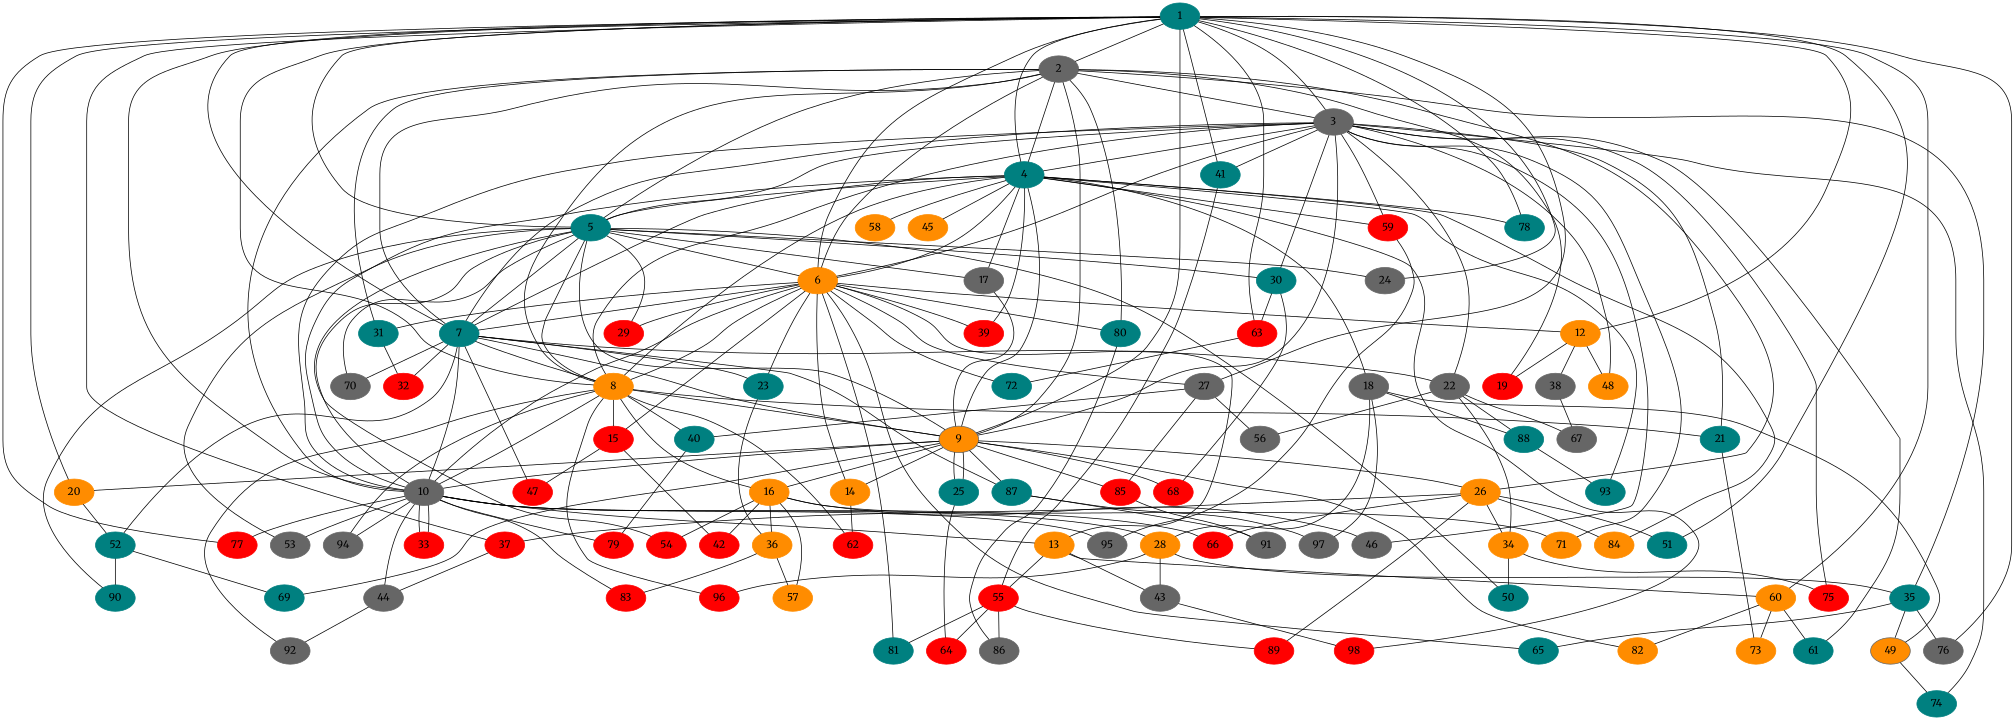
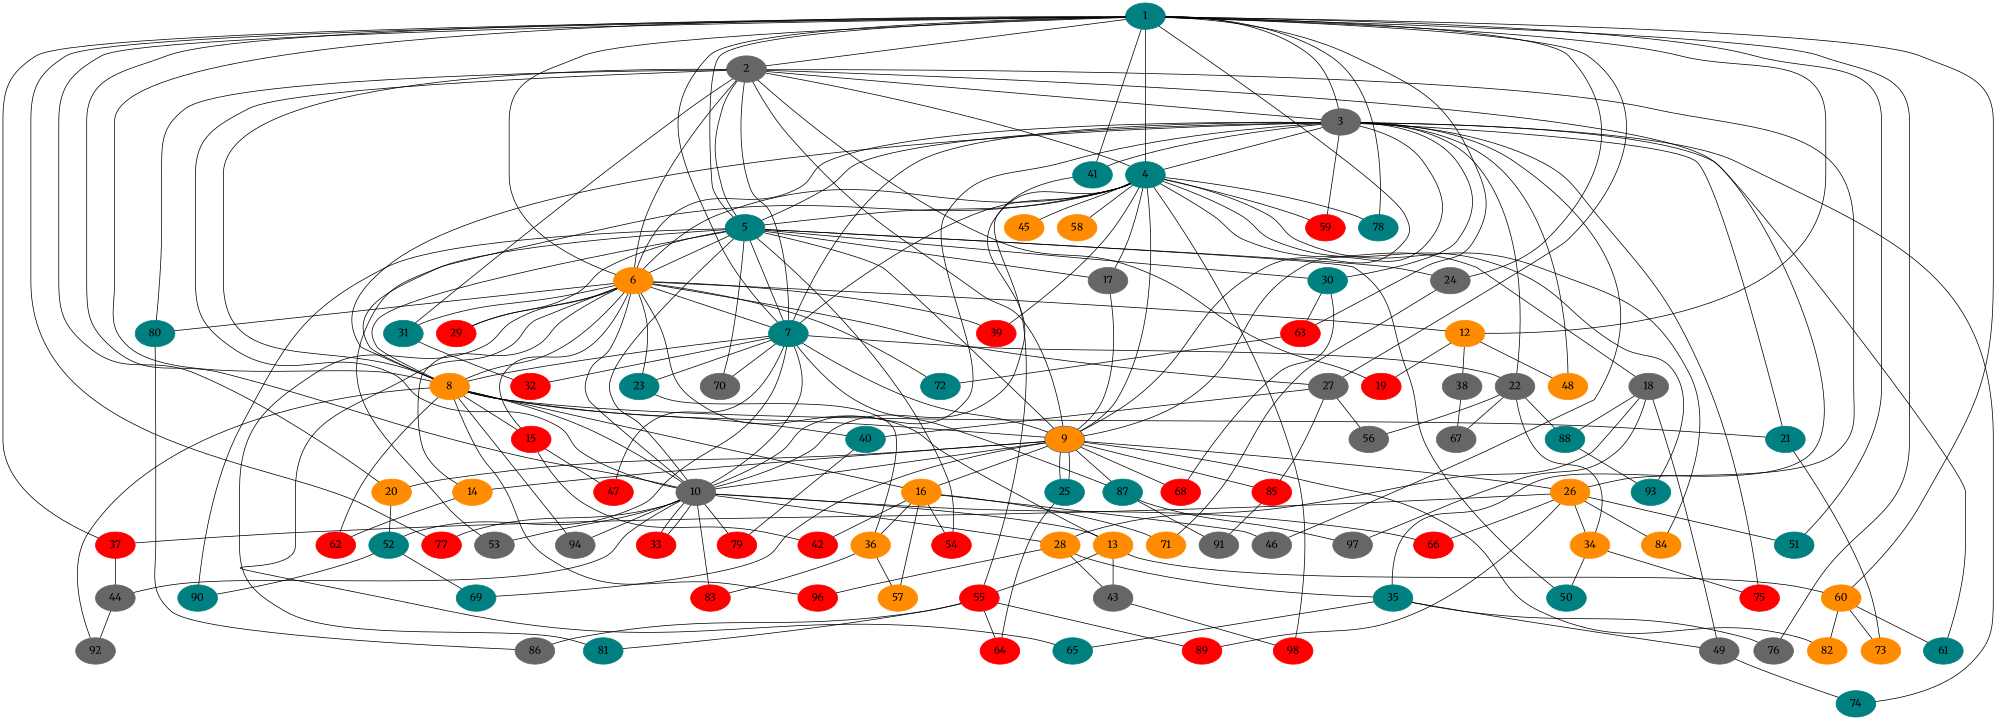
edge "3" -- "71": now "24" -- "71"
node "95": removed
node "49": fillcolor darkorange -> gray40
